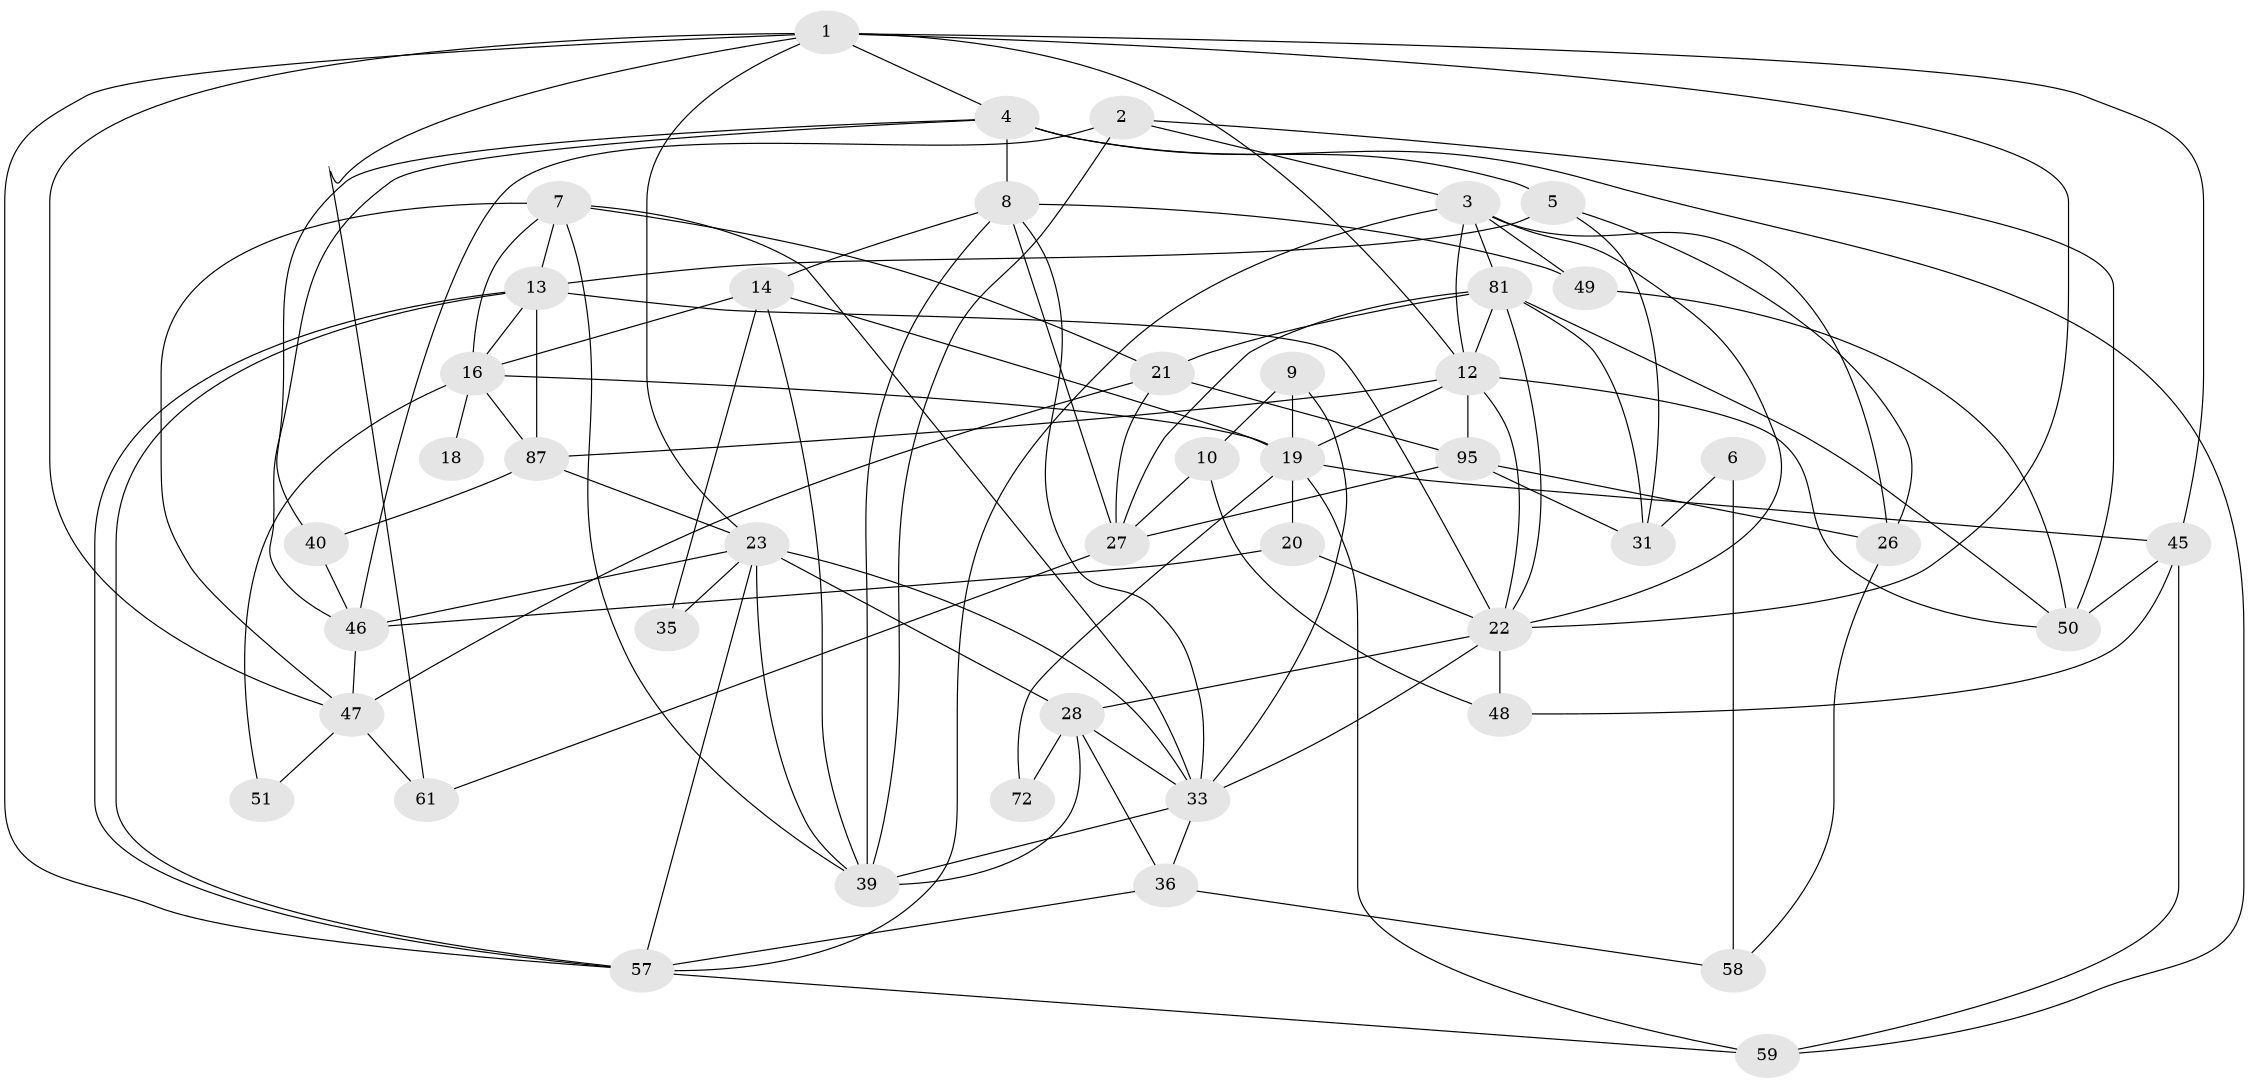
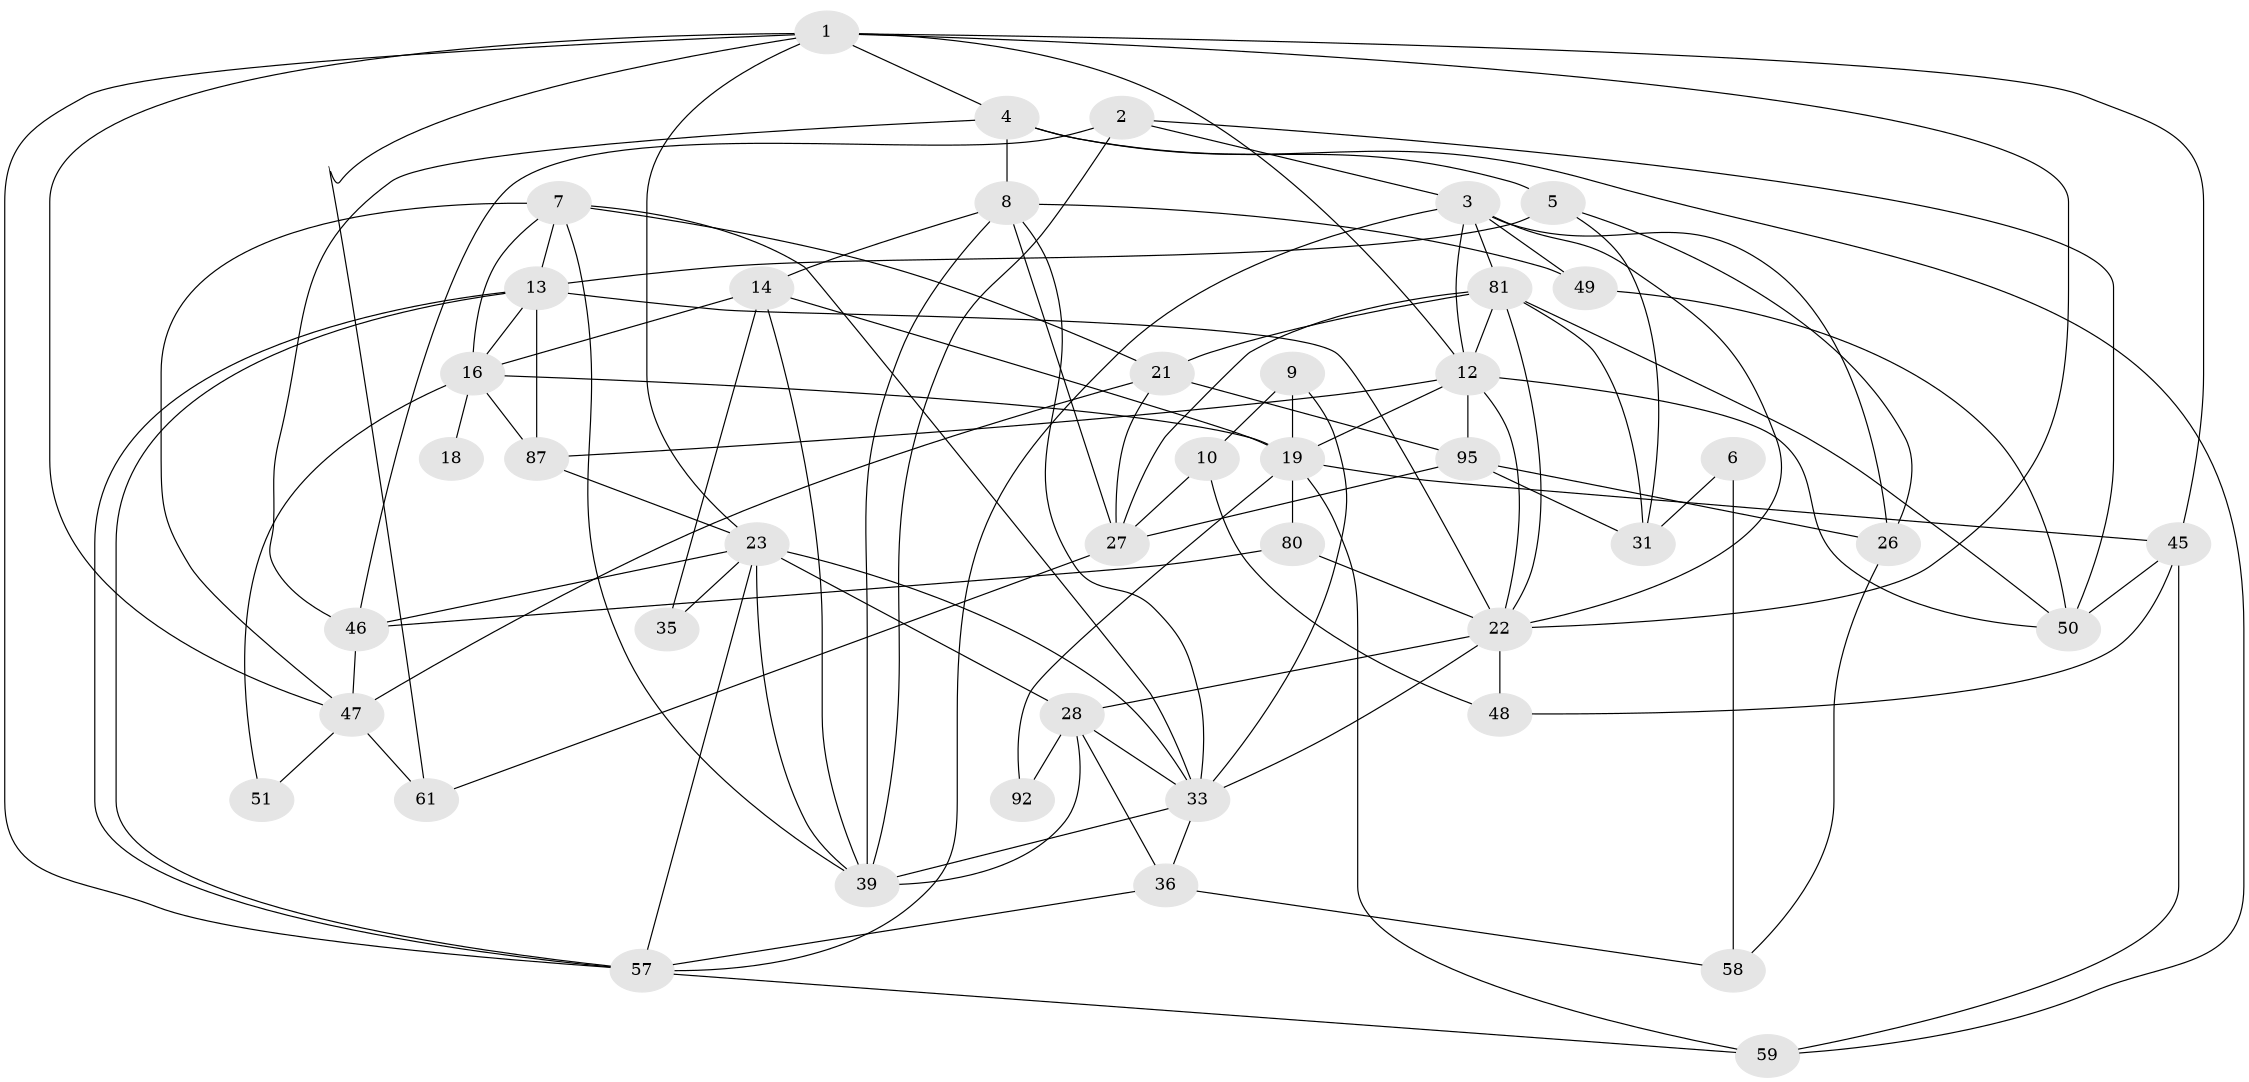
node "40": removed
node "20": label "20" -> "80"
node "72": label "72" -> "92"
